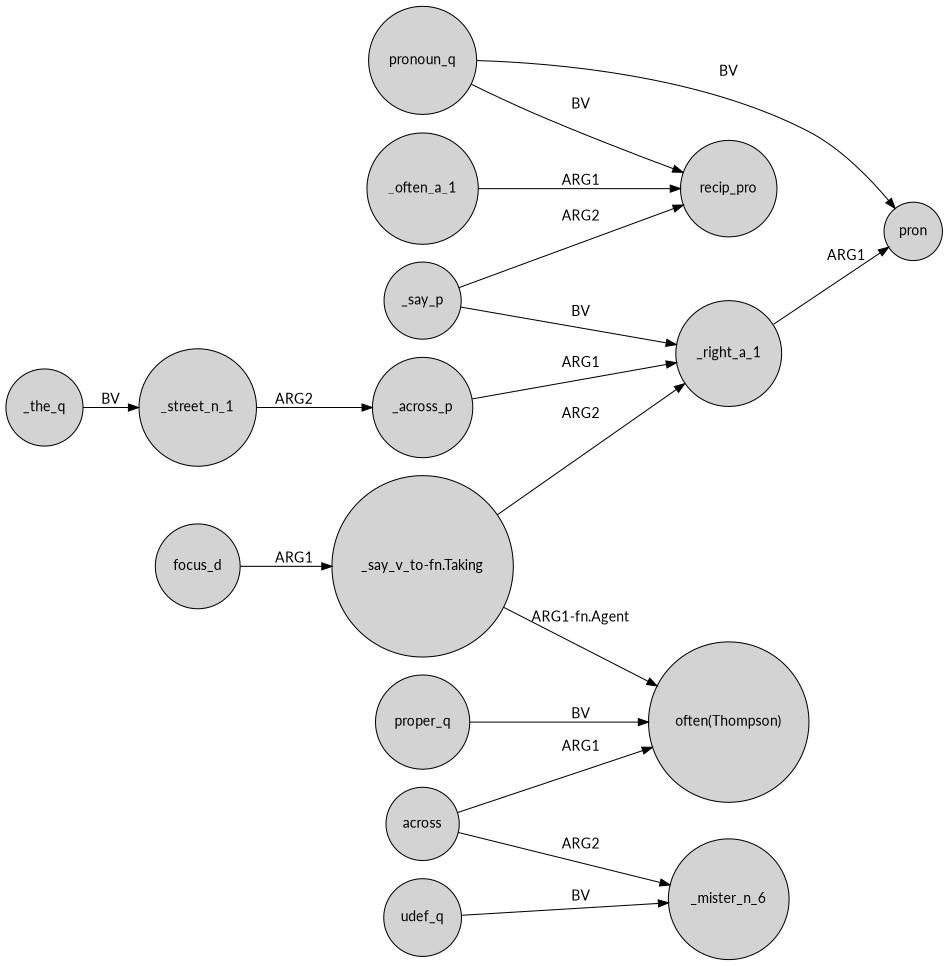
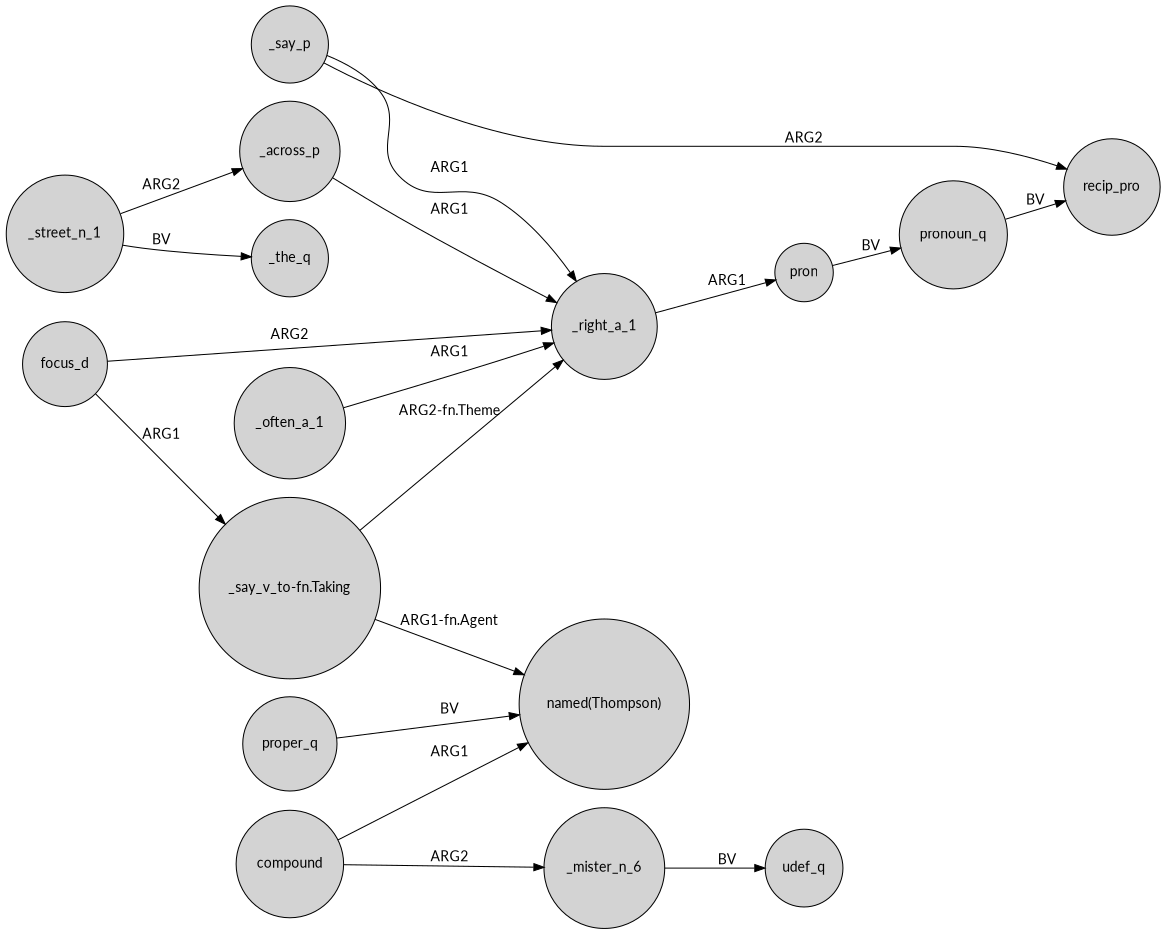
edge "pronoun_q" -> "pron": reversed
edge "_often_a_1" -> "recip_pro": now "_often_a_1" -> "_right_a_1"
edge "_say_p" -> "_right_a_1": label "BV" -> "ARG1"
edge "focus_d" -> "_right_a_1": added, label "ARG2"
edge "_the_q" -> "_street_n_1": reversed
edge "_say_v_to-fn.Taking" -> "_right_a_1": label "ARG2" -> "ARG2-fn.Theme"
node "often(Thompson)": label "often(Thompson)" -> "named(Thompson)"
node "across": label "across" -> "compound"
edge "udef_q" -> "_mister_n_6": reversed
